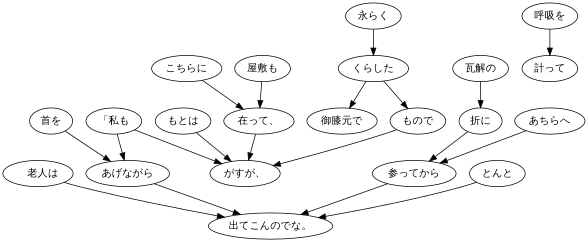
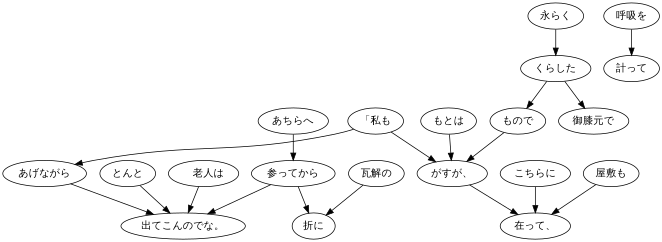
node "首を": removed
edge "在って、" -> "がすが、": reversed
edge "折に" -> "参ってから": reversed
